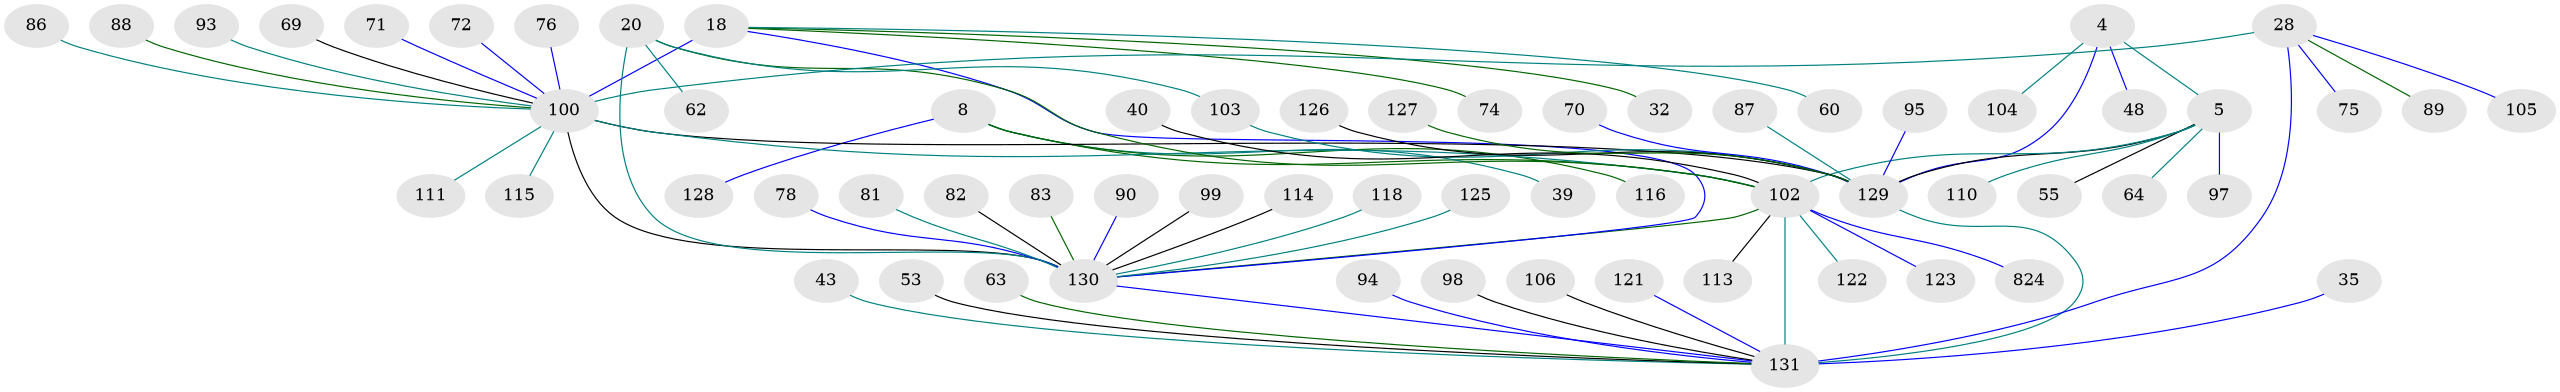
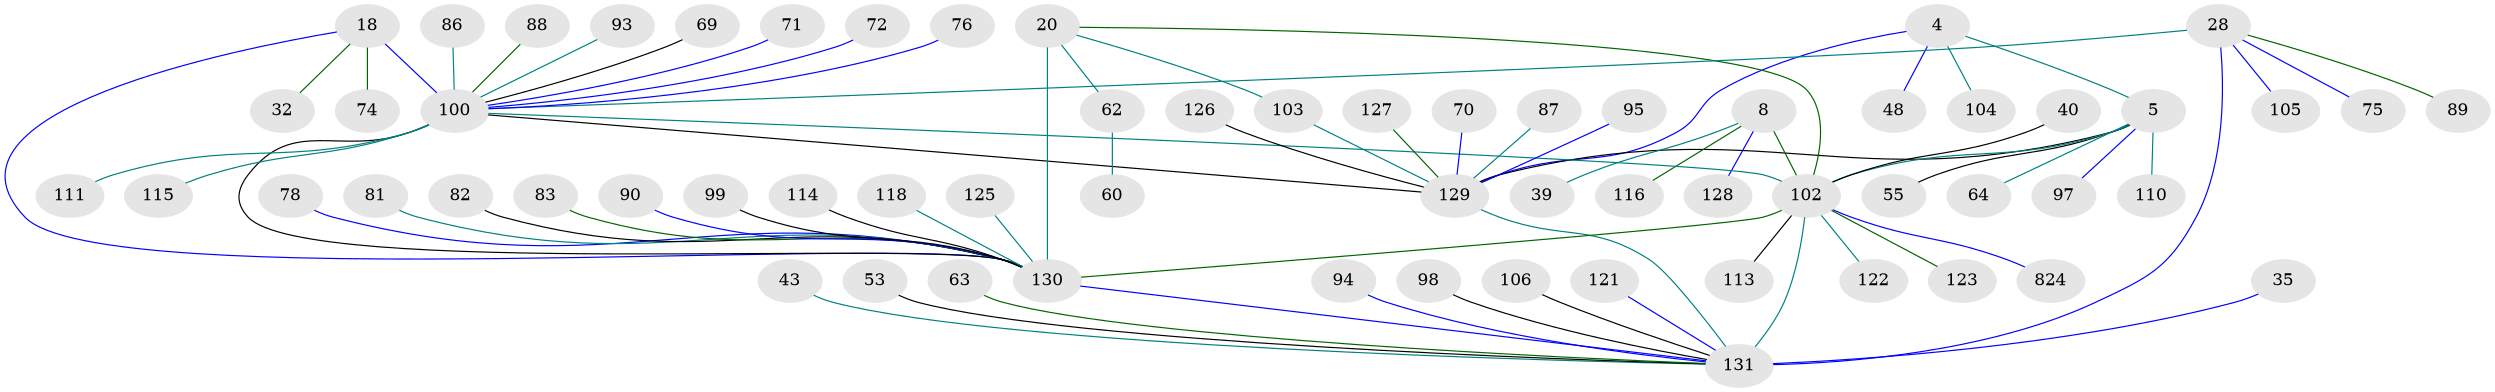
edge "18" -- "60": now "62" -- "60"
edge "102" -- "123": color blue -> darkgreen
